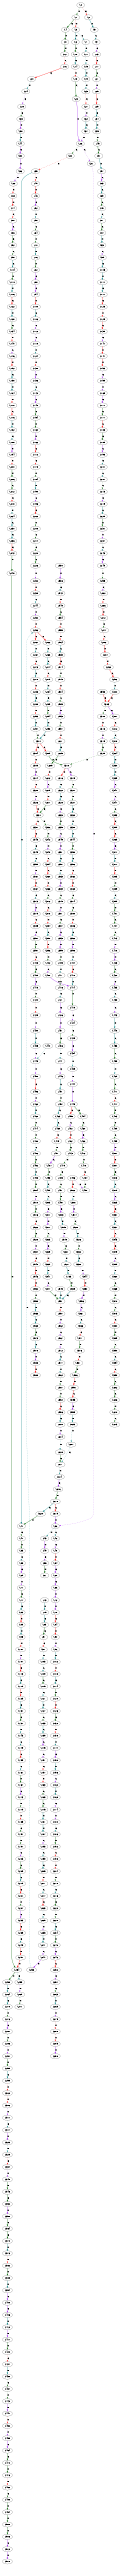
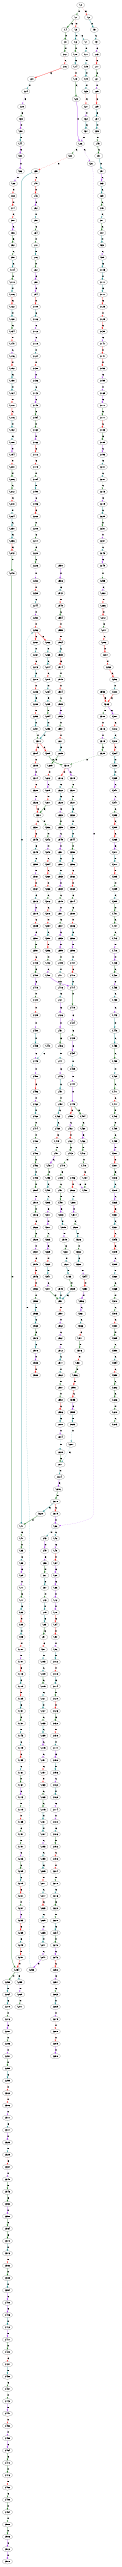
node "S67": added
edge "S494" -> "S500": style bold -> dashed
